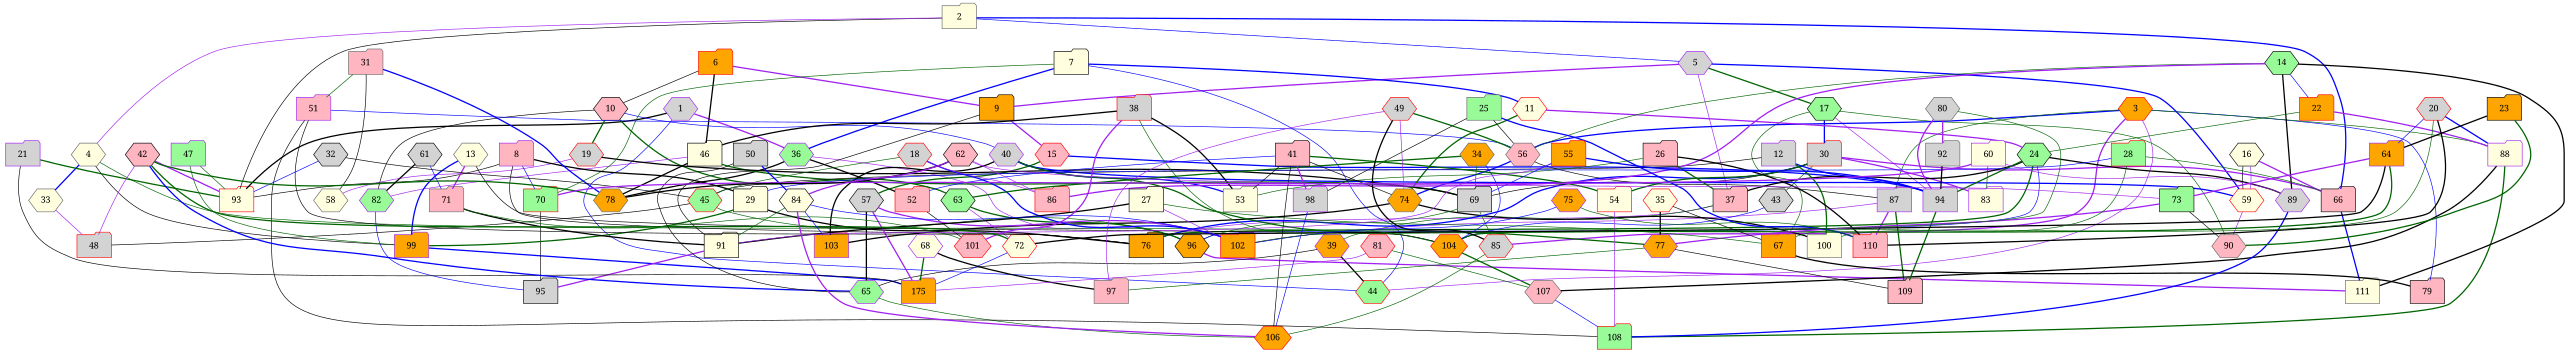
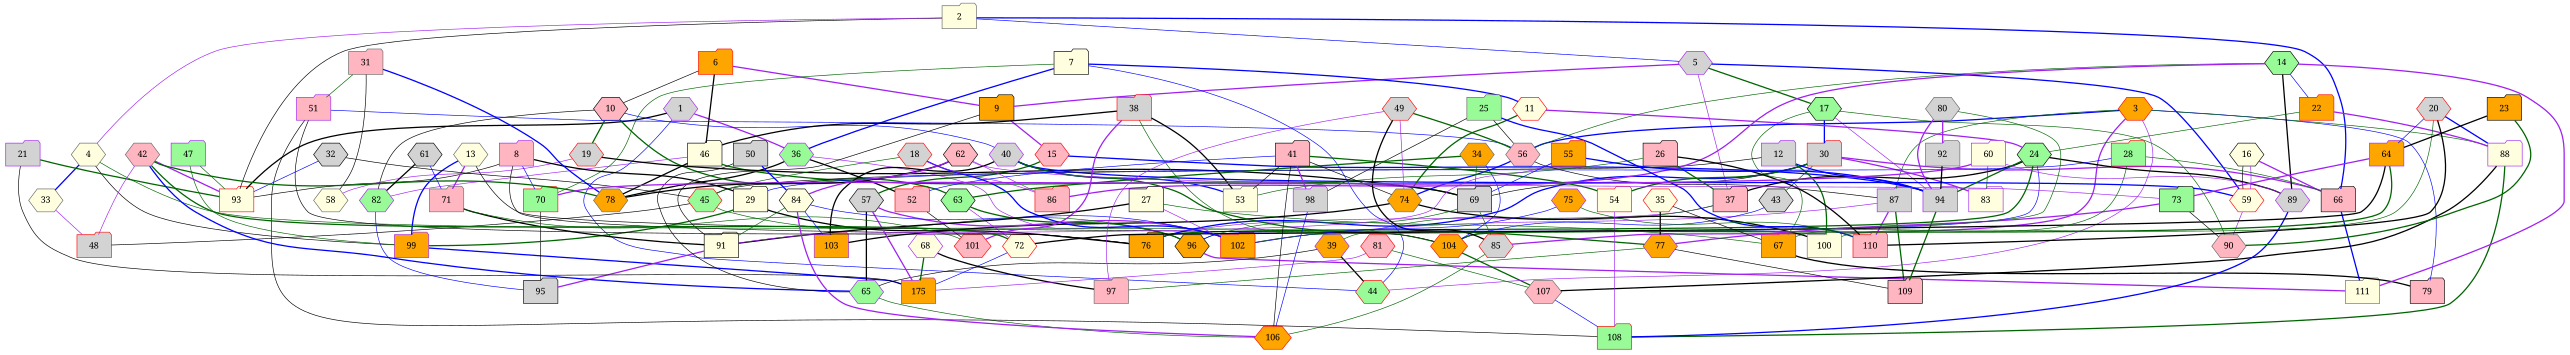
edge "14" -- "111": color black -> purple
node "42": color black -> gray40
